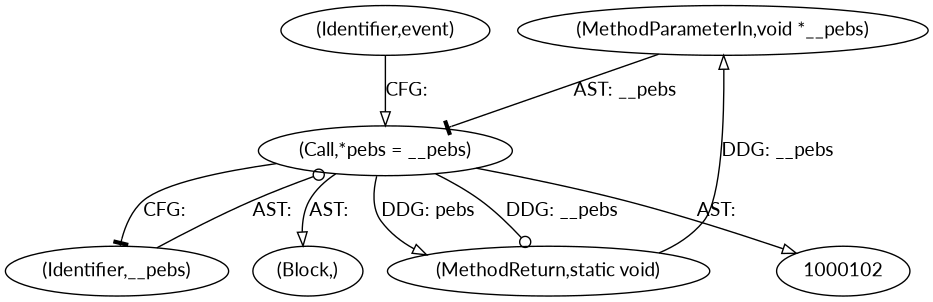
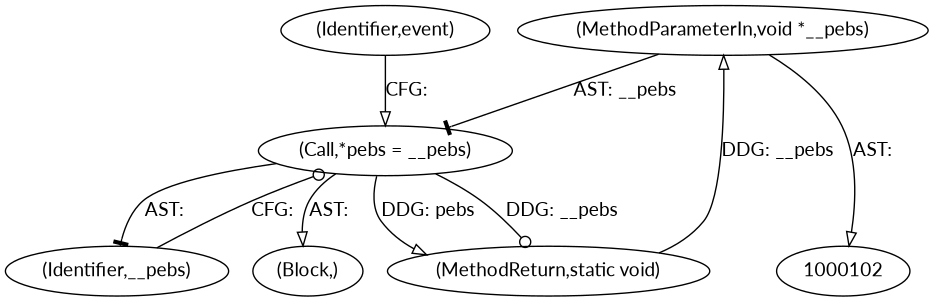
edge "(Call,*pebs = __pebs)" -> "1000102": now "(MethodParameterIn,void *__pebs)" -> "1000102"
edge "(Call,*pebs = __pebs)" -> "(Identifier,__pebs)": label "CFG: " -> "AST: "
edge "(Identifier,__pebs)" -> "(Call,*pebs = __pebs)": label "AST: " -> "CFG: "
